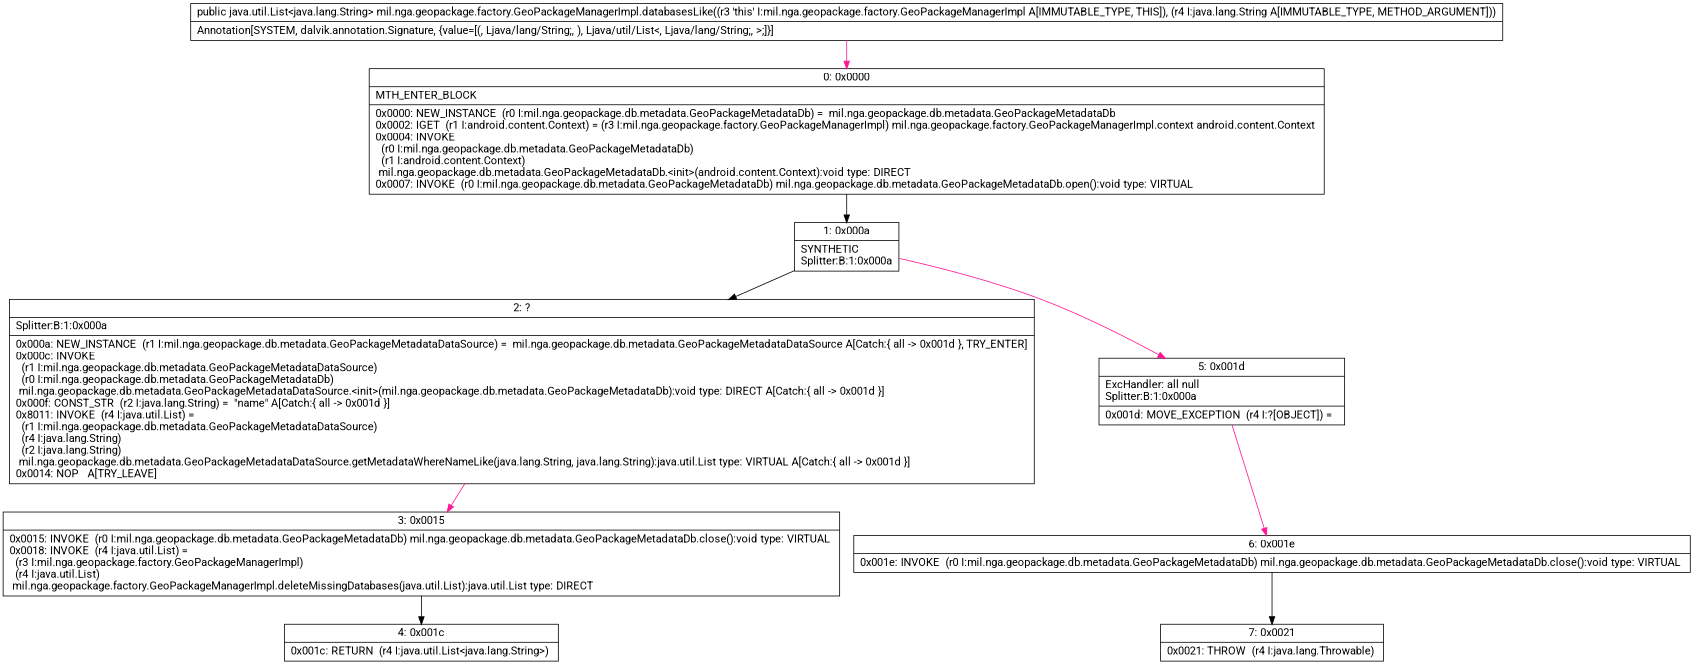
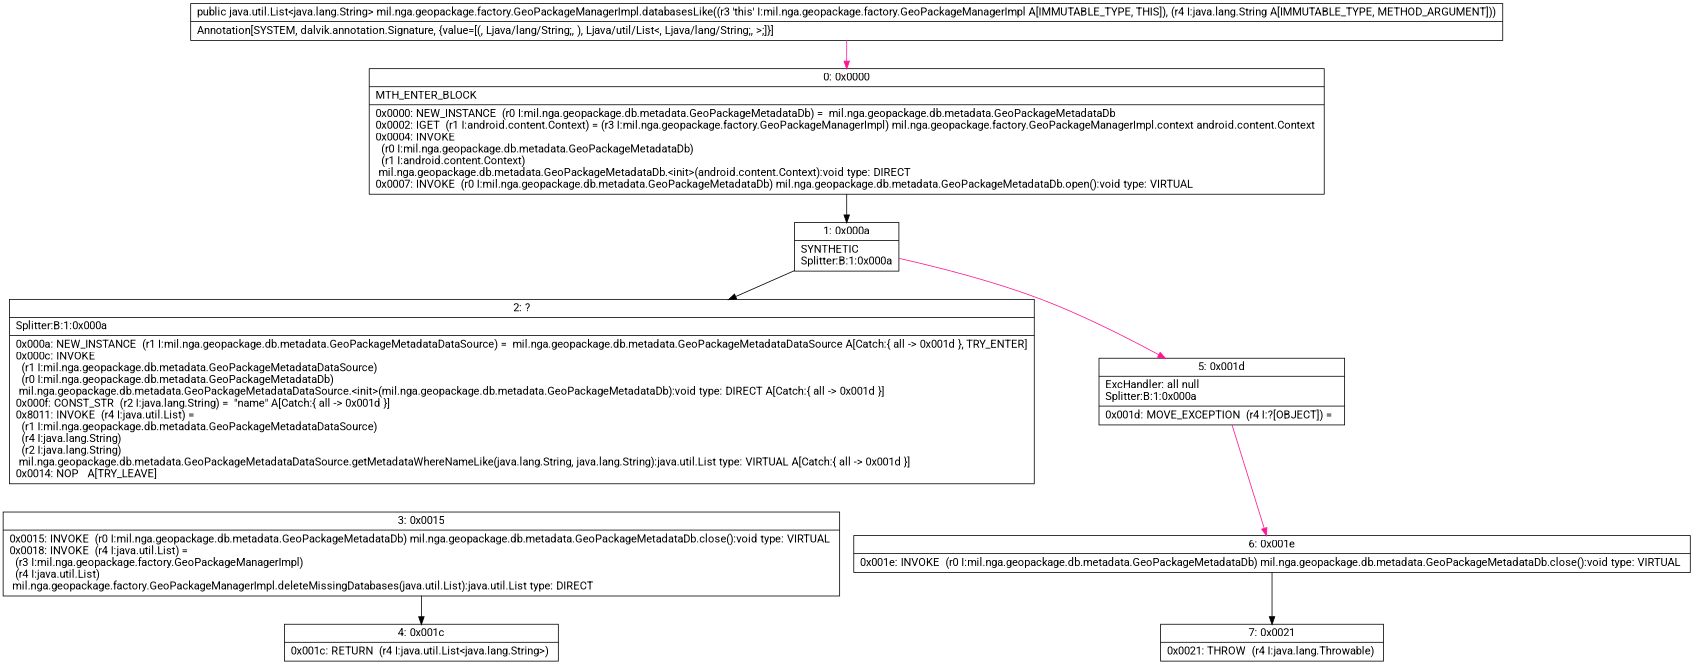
edge "2: ?" -> "3: 0x0015": removed
